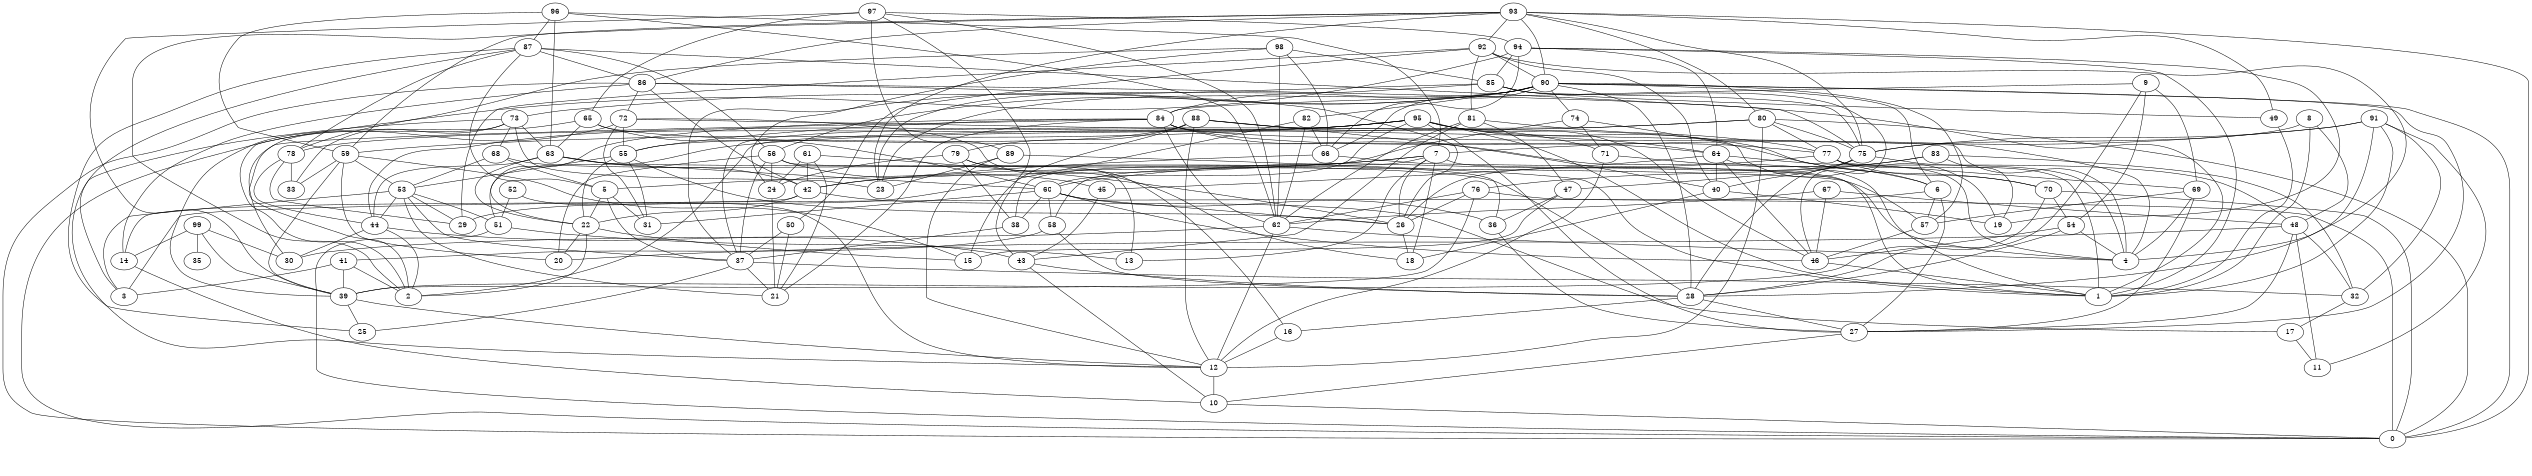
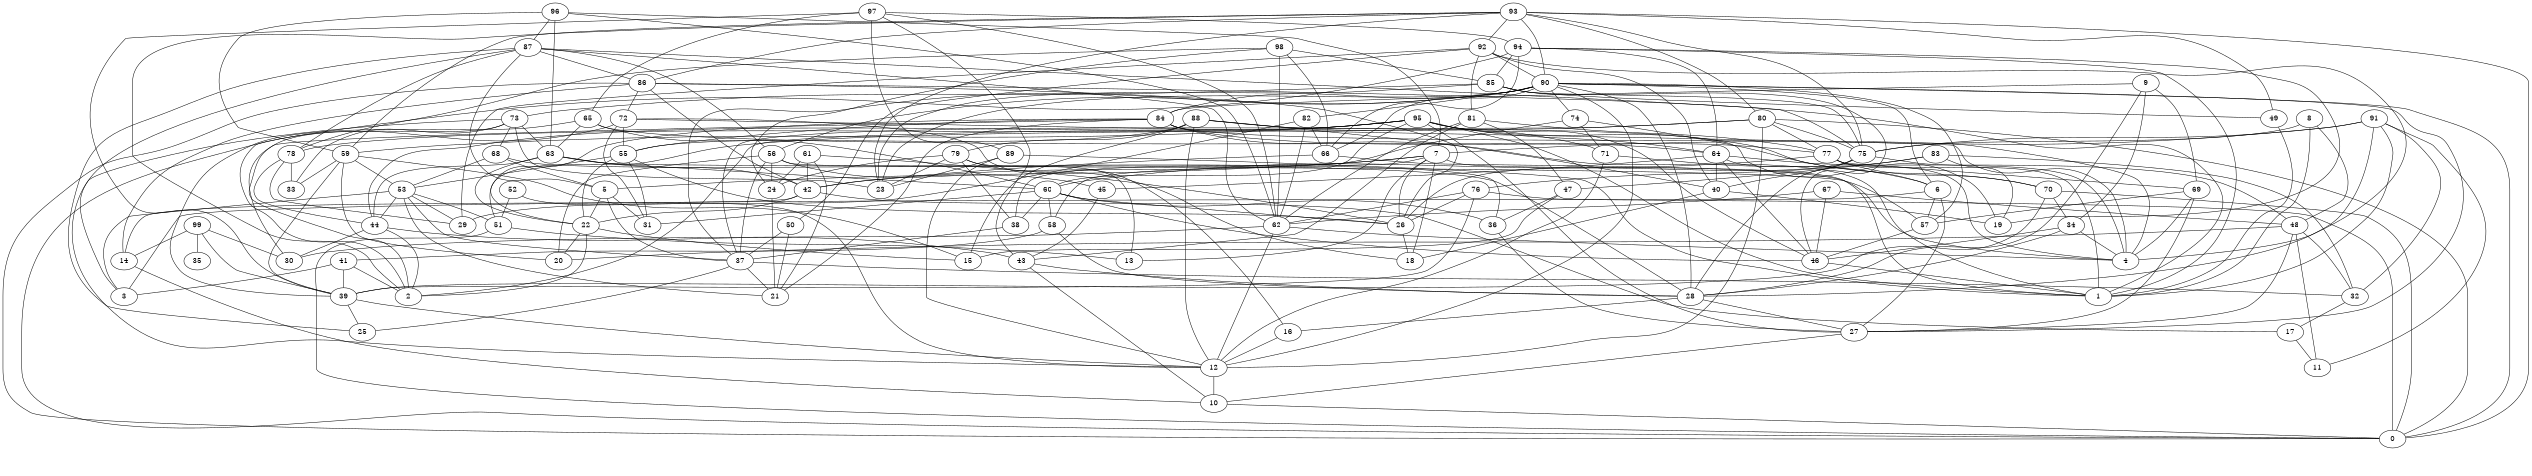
edge "79" -- "23": added
edge "84" -- "62": now "87" -- "62"
node "54": label "54" -> "34"
edge "90" -- "12": added
